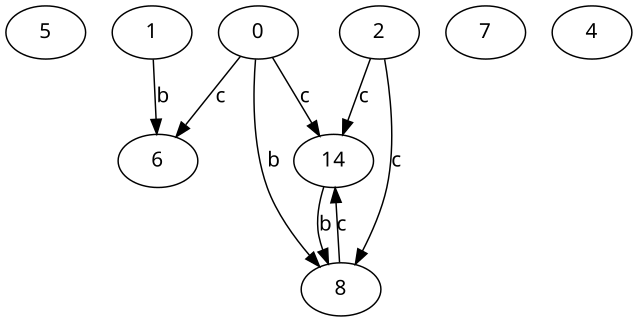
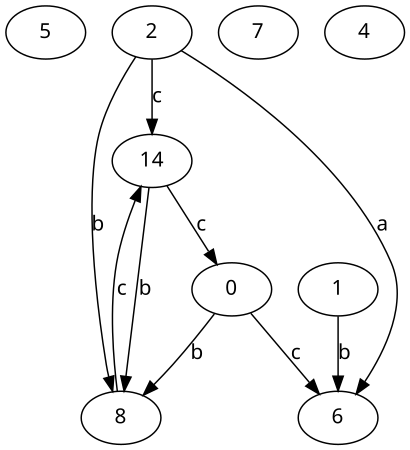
edge "0" -> "14": reversed
edge "2" -> "8": label "c" -> "b"
edge "2" -> "6": added, label "a"
